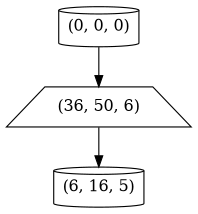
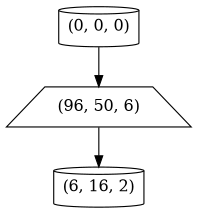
node "(36, 50, 6)": label "(36, 50, 6)" -> "(96, 50, 6)"
node "(6, 16, 5)": label "(6, 16, 5)" -> "(6, 16, 2)"
